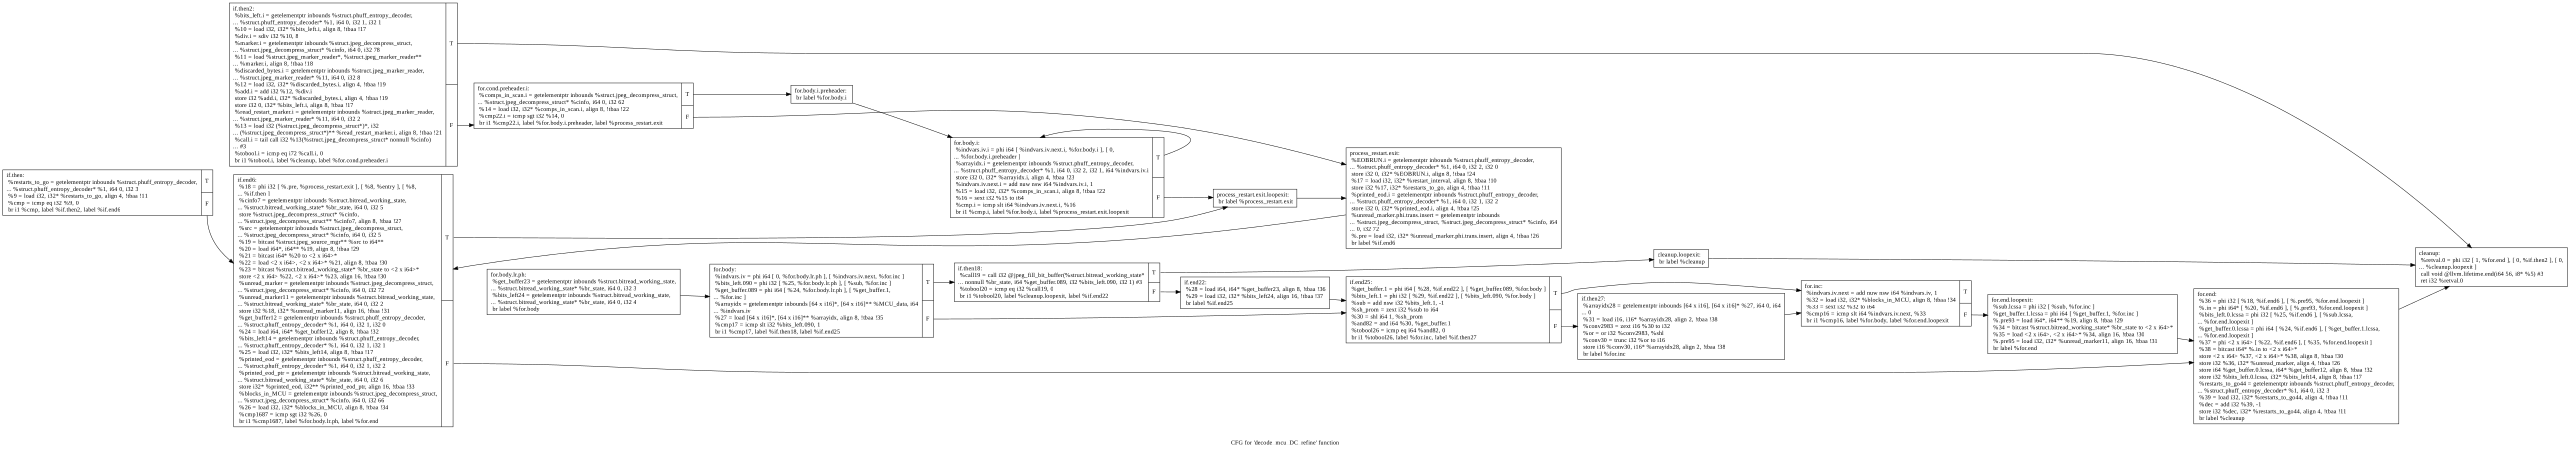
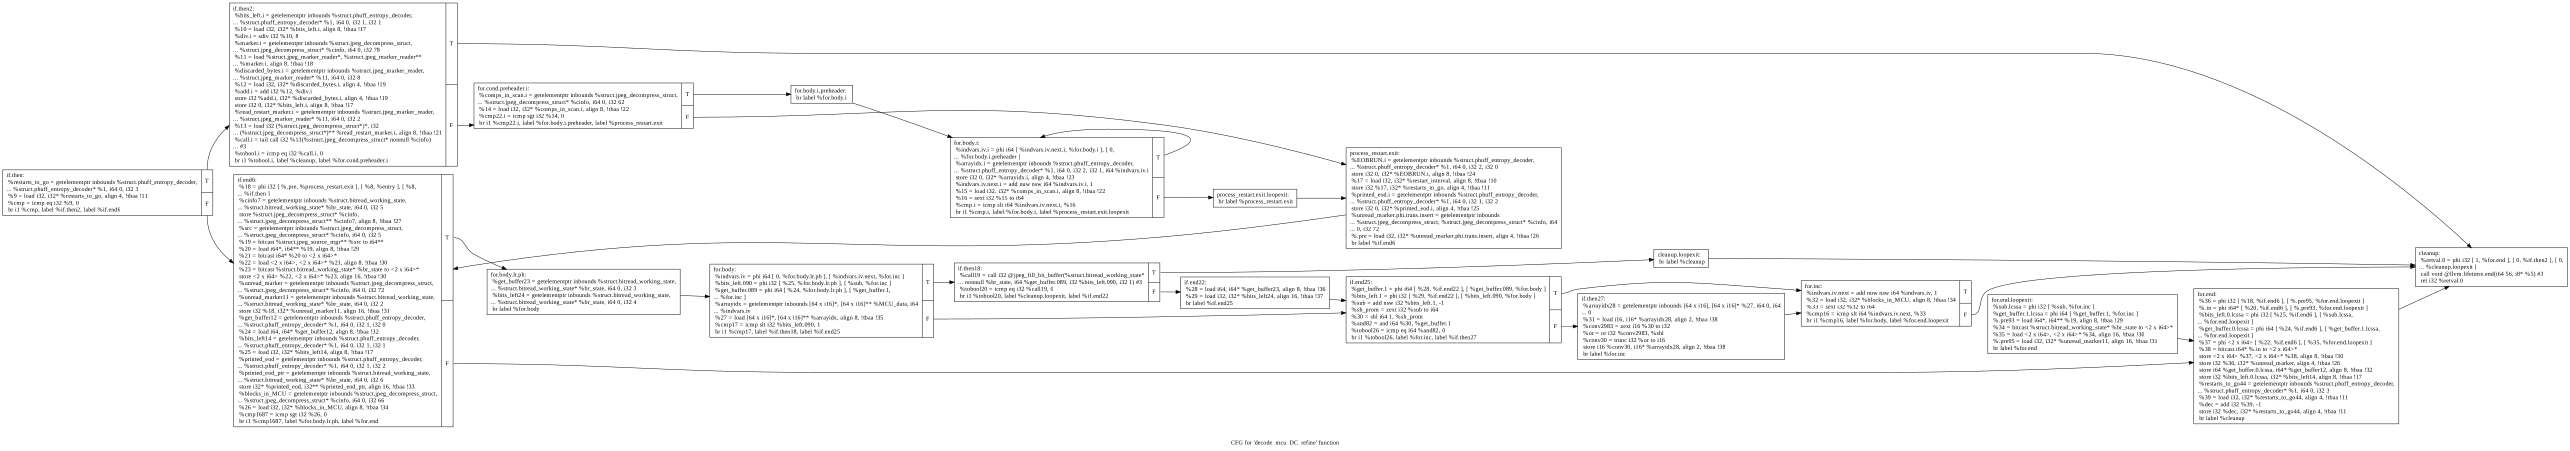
edge "if.then:" -> "if.then2:": added
node "if.then2:": text "%tobool.i = icmp eq i72 %call.i, 0" -> "%tobool.i = icmp eq i32 %call.i, 0"
edge "if.end6:" -> "process_restart.exit.loopexit:": now "if.end6:" -> "for.body.lr.ph:"
edge "for.inc:" -> "for.end.loopexit:": now "for.inc:" -> "cleanup:"
